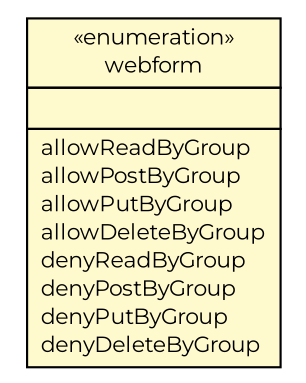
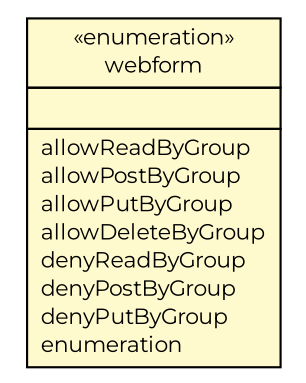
node "webform": text "denyDeleteByGroup" -> "enumeration"
